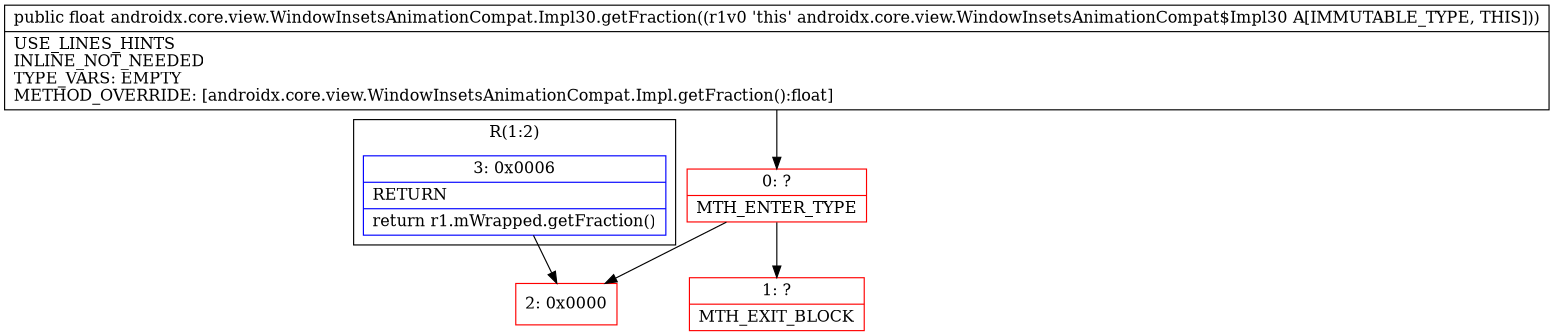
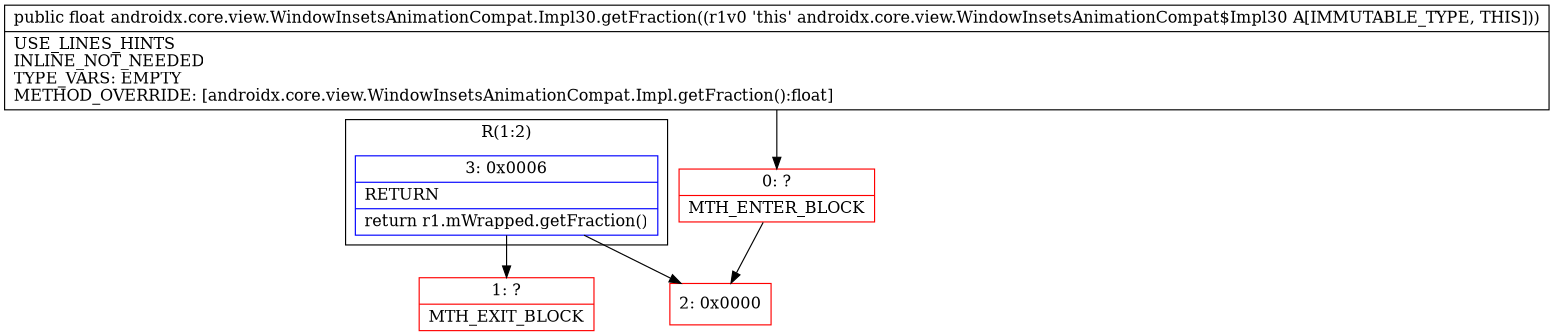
node "0: ?": text "MTH_ENTER_TYPE" -> "MTH_ENTER_BLOCK"
edge "0: ?" -> "1: ?": now "3: 0x0006" -> "1: ?"
